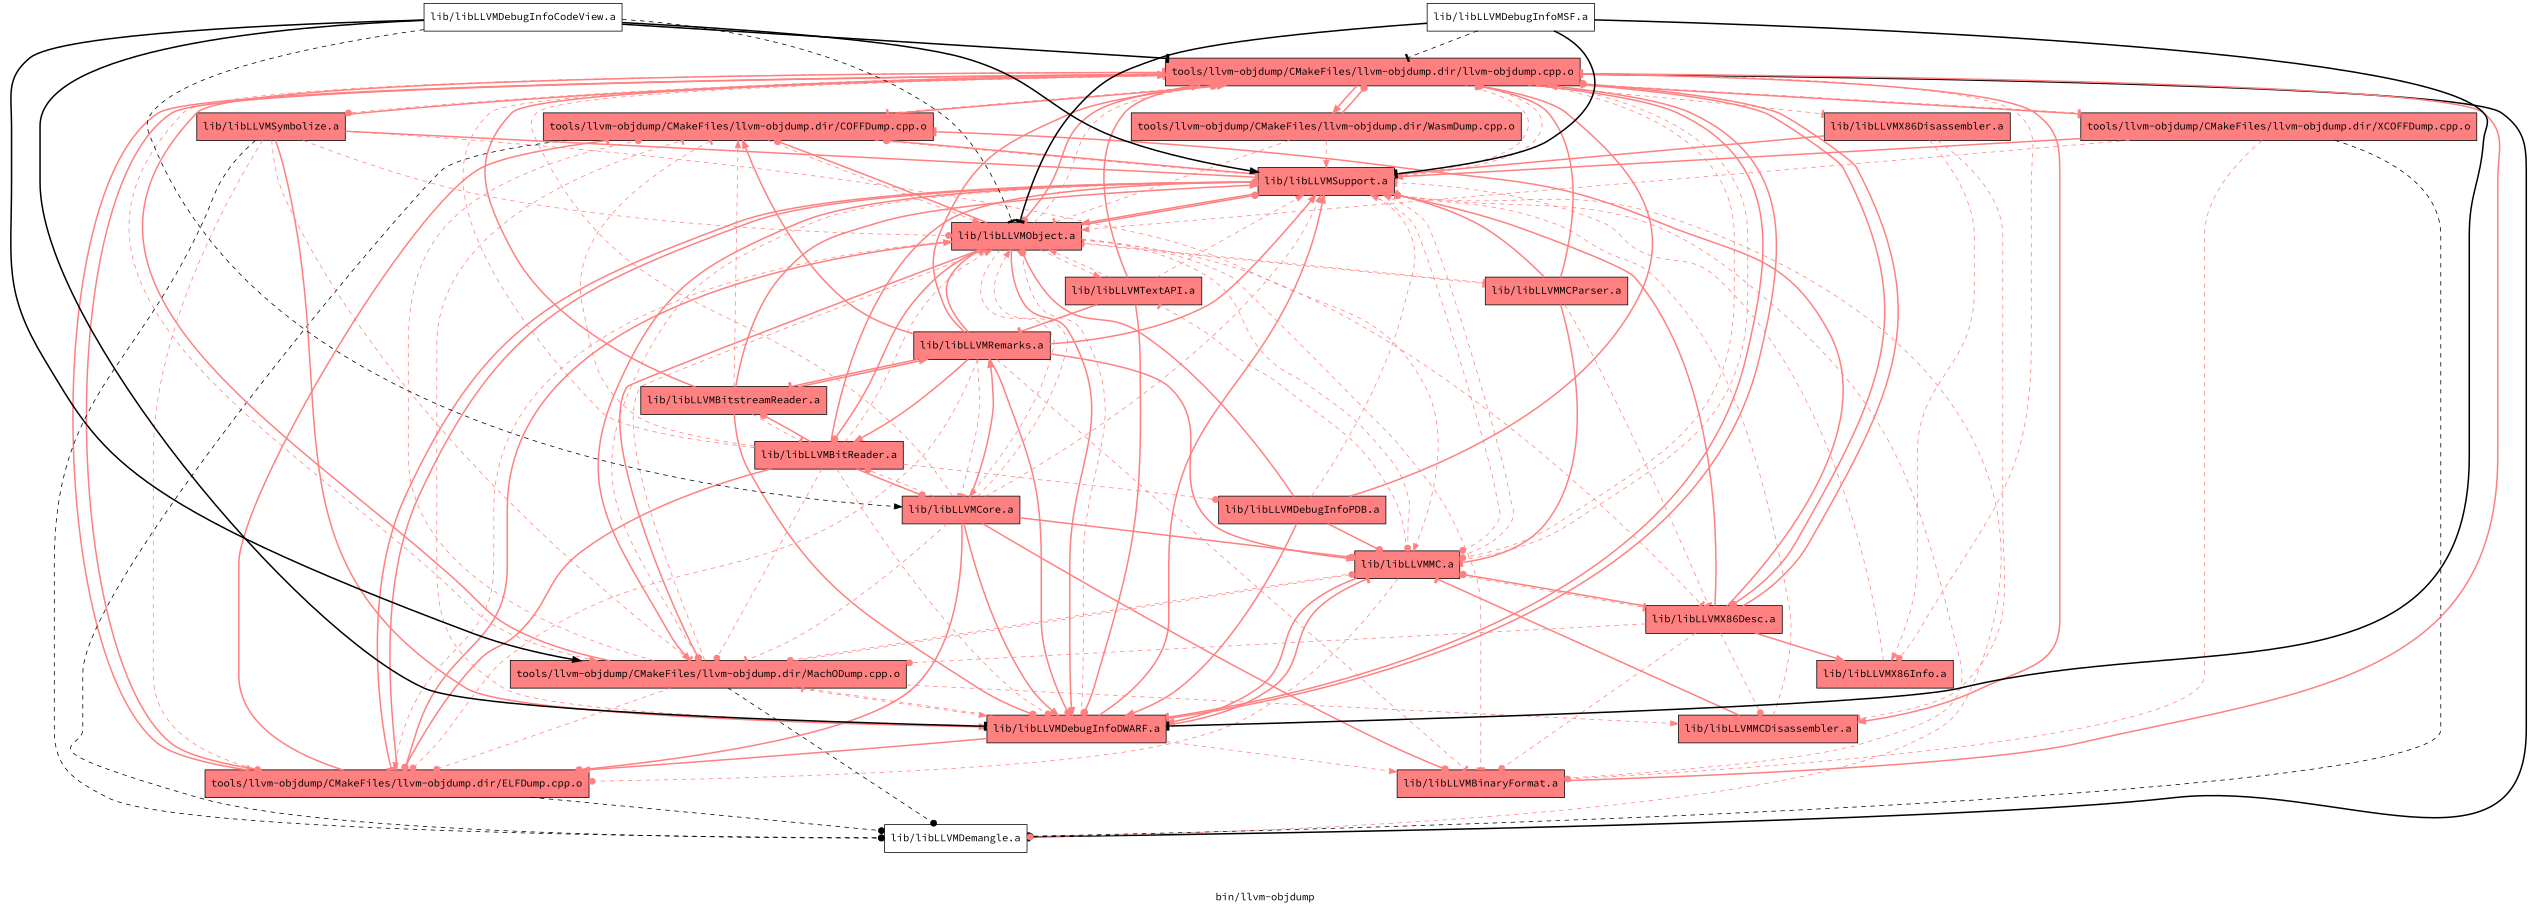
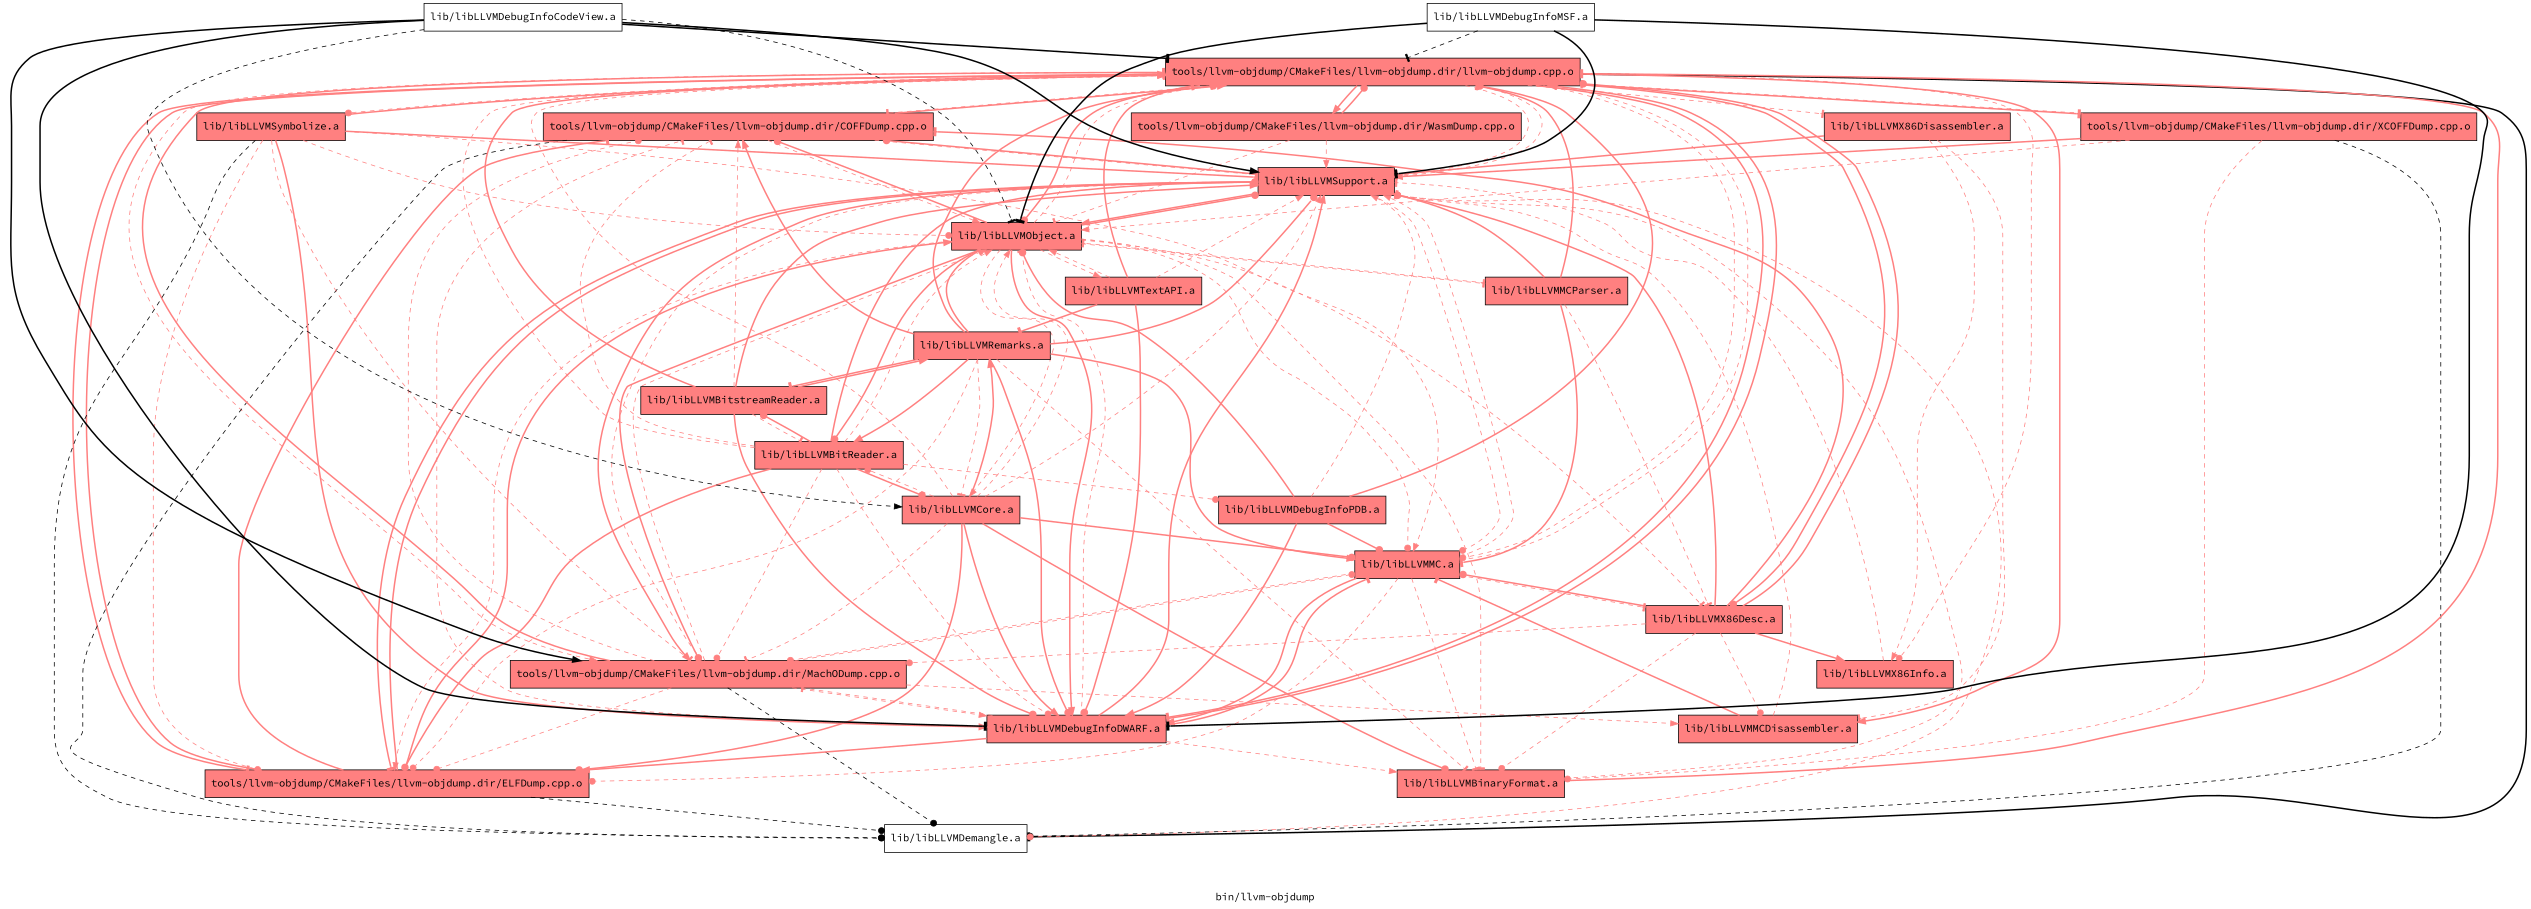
edge "lib/libLLVMRemarks.a" -> "lib/libLLVMSupport.a": arrowhead normal -> dot
edge "lib/libLLVMMC.a" -> "lib/libLLVMTextAPI.a": now "lib/libLLVMMC.a" -> "lib/libLLVMBinaryFormat.a"
